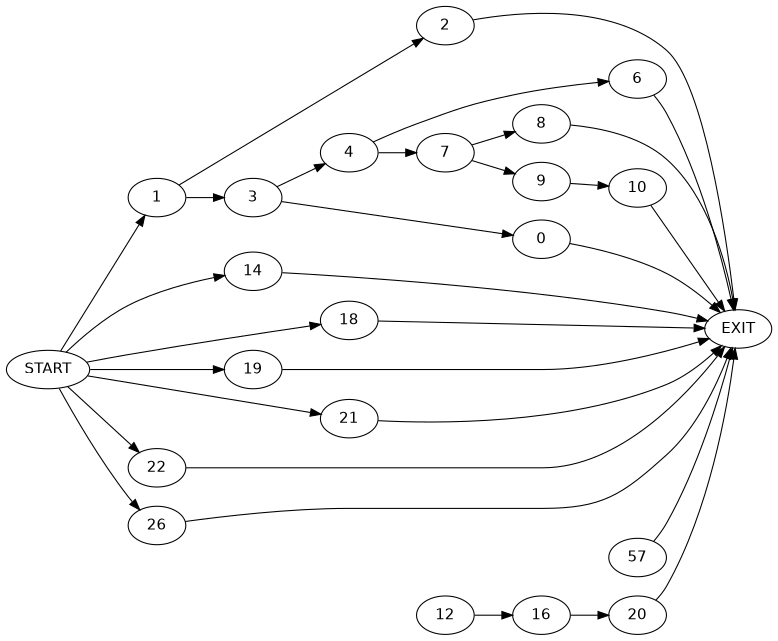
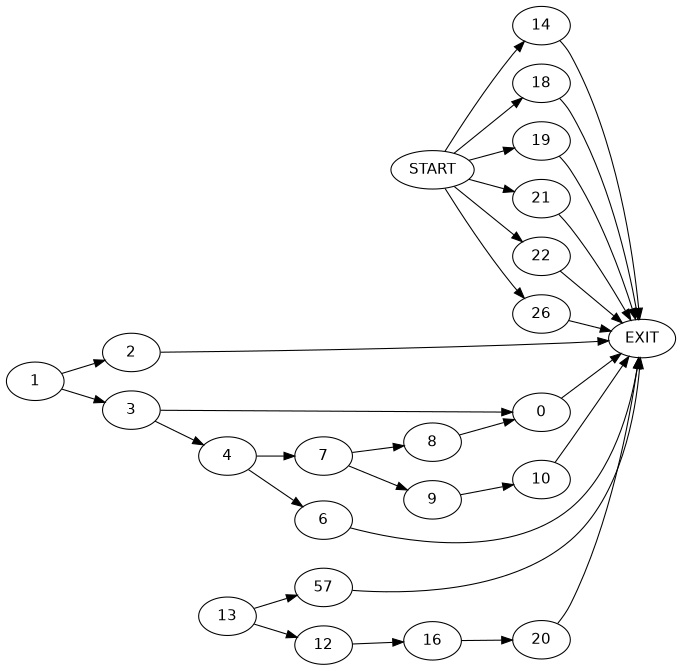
edge "8" -> "EXIT": now "8" -> "0"
edge "START" -> "1": removed
node "13": added
